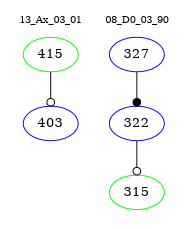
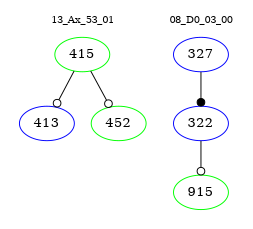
cluster "13_Ax_03_01": label "13_Ax_03_01" -> "13_Ax_53_01"
cluster "08_D0_03_90": label "08_D0_03_90" -> "08_D0_03_00"
node "403": label "403" -> "413"
node "452": added
node "315": label "315" -> "915"
